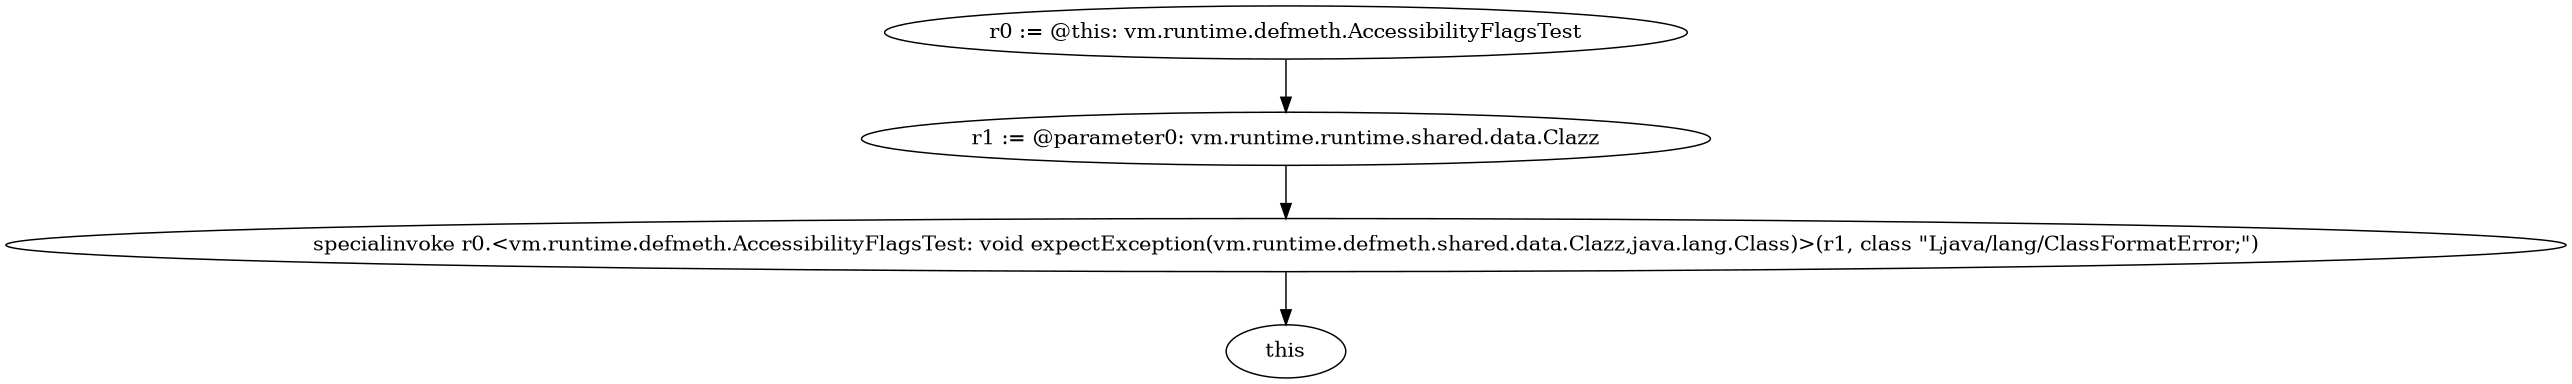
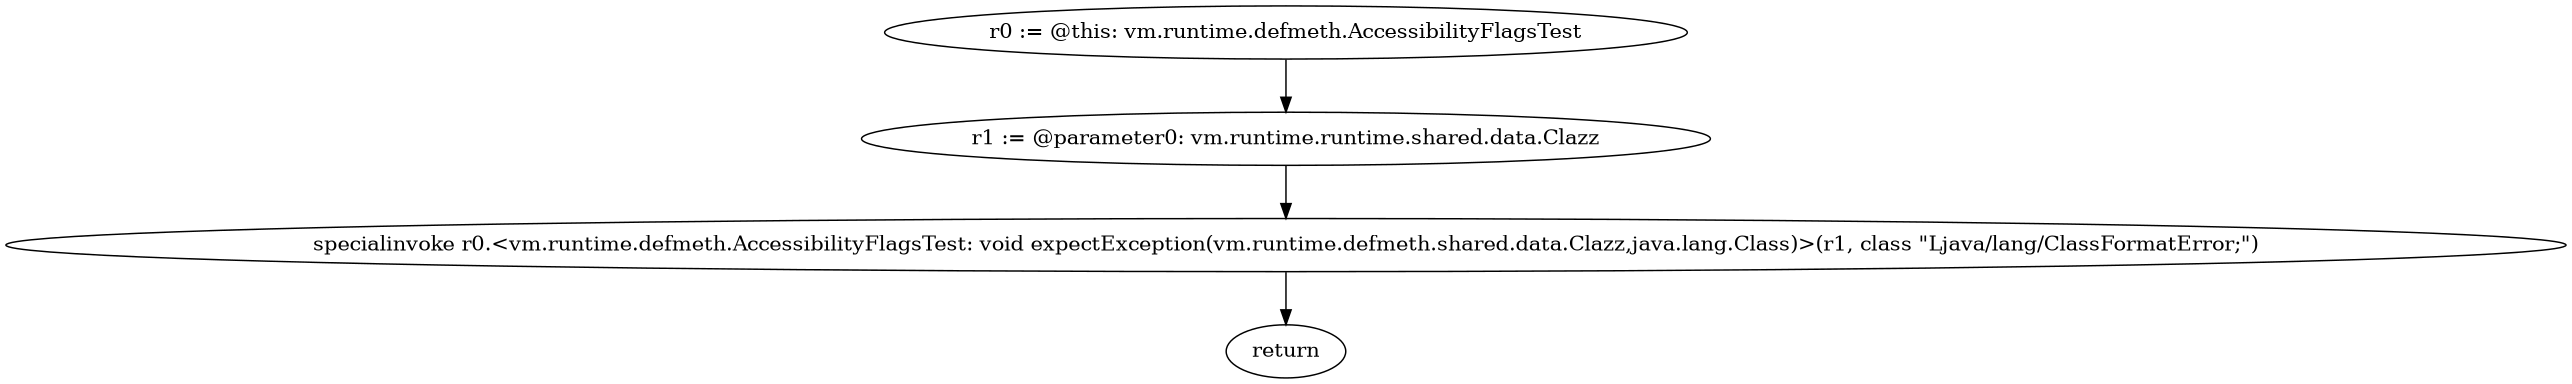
node "this": label "this" -> "return"
